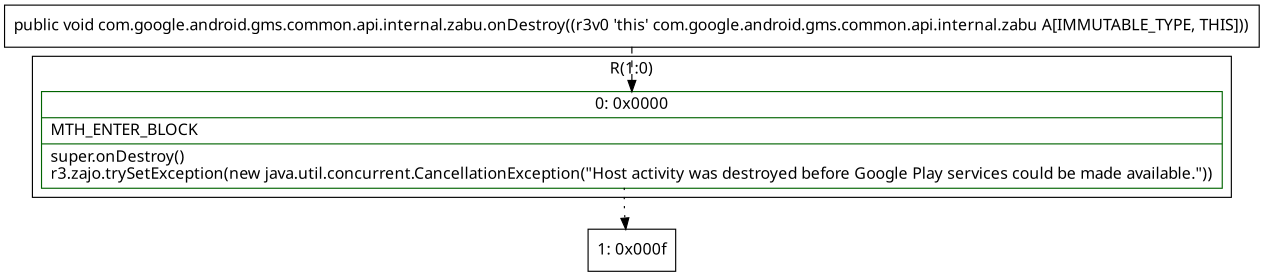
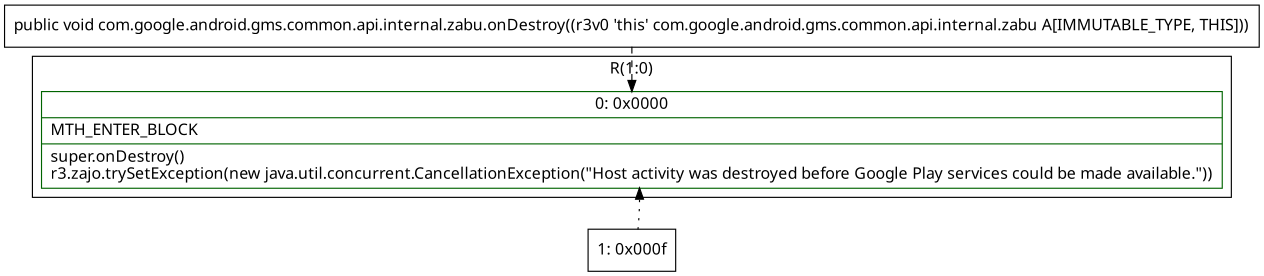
edge "0: 0x0000" -> "1: 0x000f": reversed
